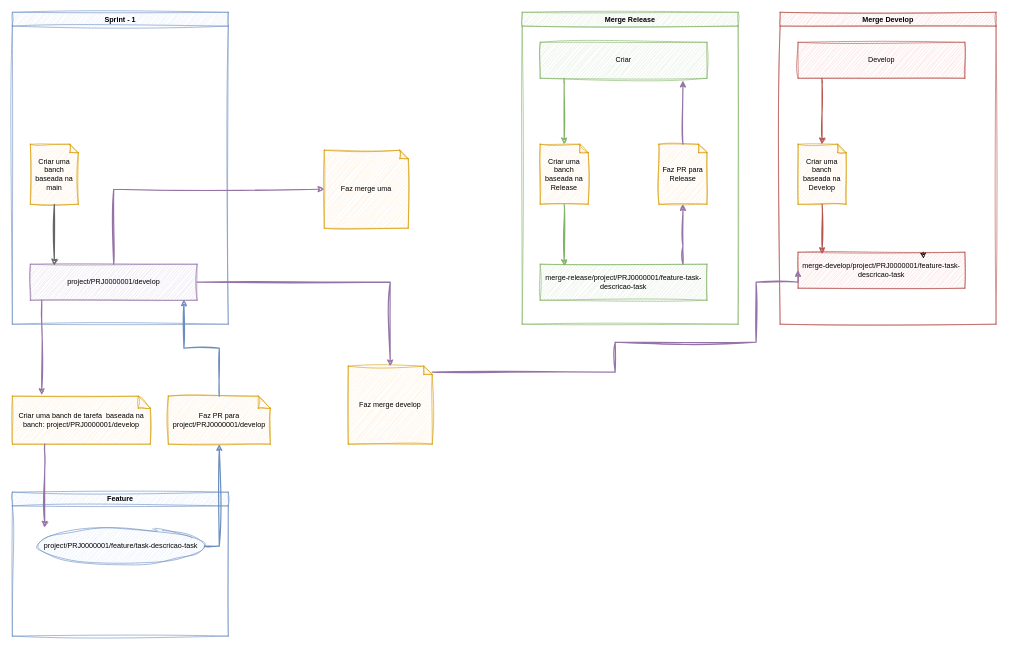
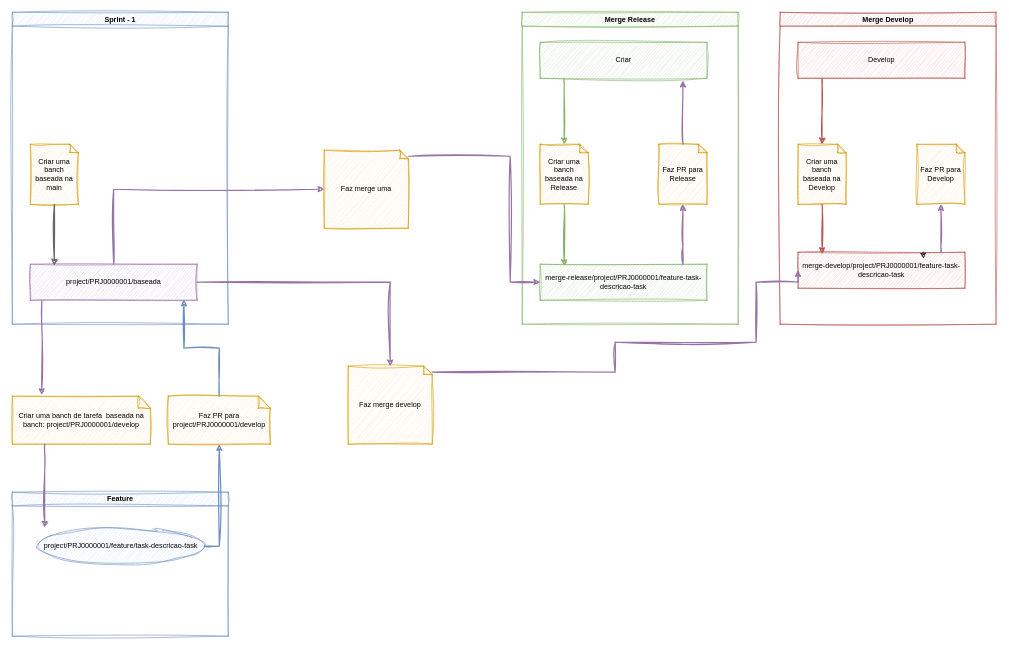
node "Faz PR para Develop": added
edge "Faz merge uma" -> "merge-release/project/PRJ0000001/feature-task-descricao-task": added
edge "merge-develop/project/PRJ0000001/feature-task-descricao-task" -> "Faz PR para Develop": added
node "project/PRJ0000001/develop": label "project/PRJ0000001/develop" -> "project/PRJ0000001/baseada"
